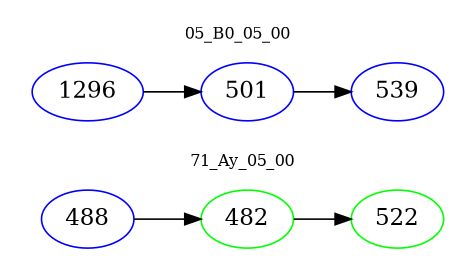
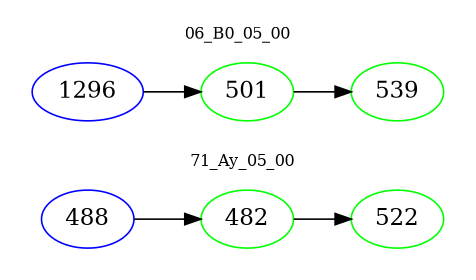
cluster "05_B0_05_00": label "05_B0_05_00" -> "06_B0_05_00"
node "501": color blue -> green
node "539": color blue -> green
